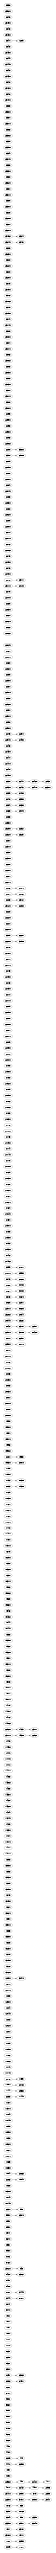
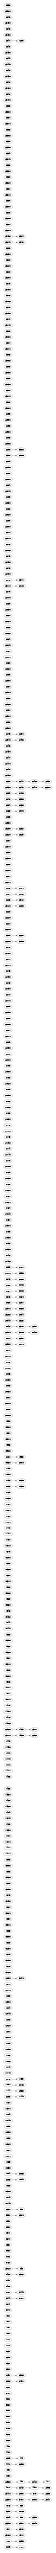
node "2264-": added
node "1436+": removed
